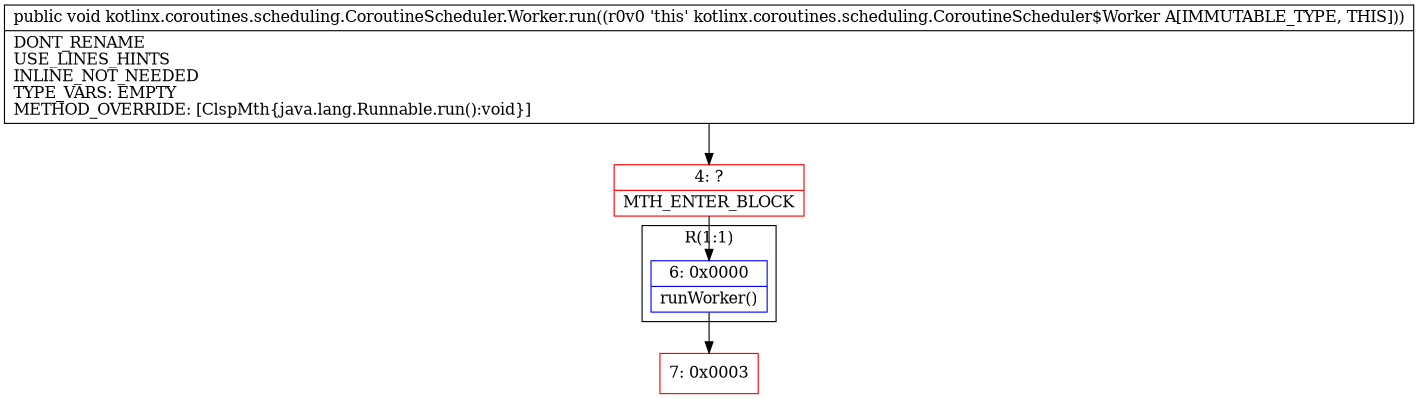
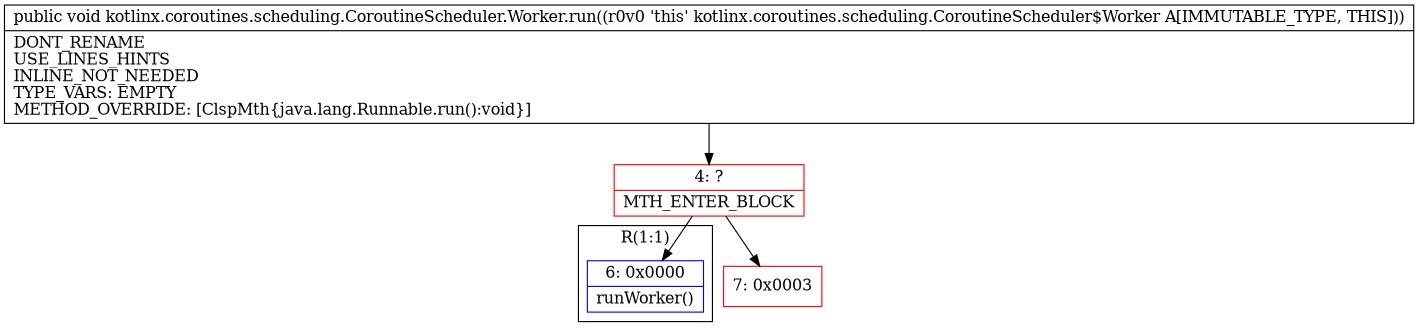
edge "6: 0x0000" -> "7: 0x0003": now "4: ?" -> "7: 0x0003"
